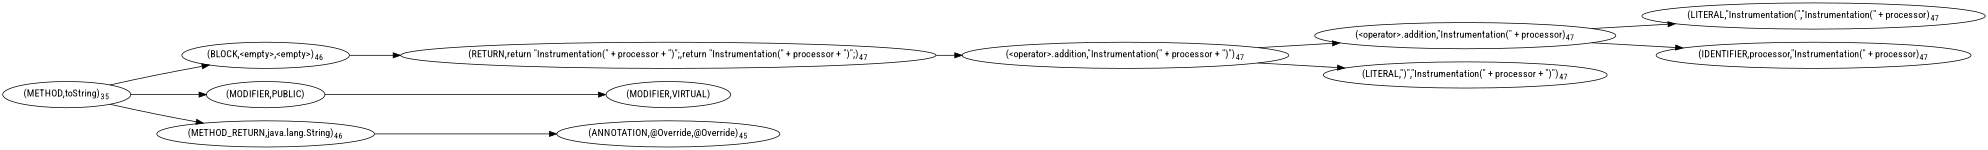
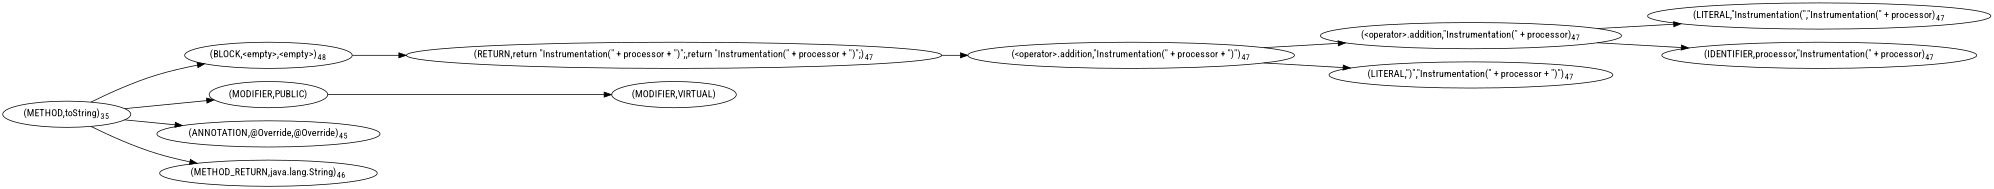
node "(BLOCK,<empty>,<empty>)": text "46" -> "48"
edge "(METHOD_RETURN,java.lang.String)" -> "(ANNOTATION,@Override,@Override)": now "(METHOD,toString)" -> "(ANNOTATION,@Override,@Override)"
